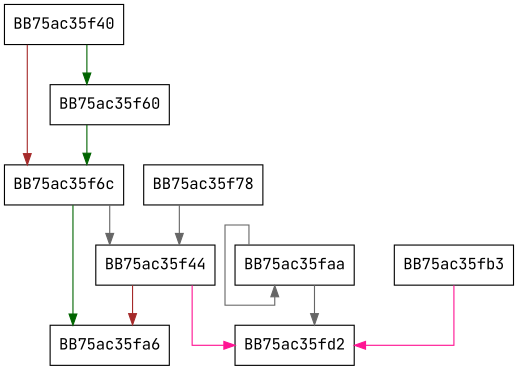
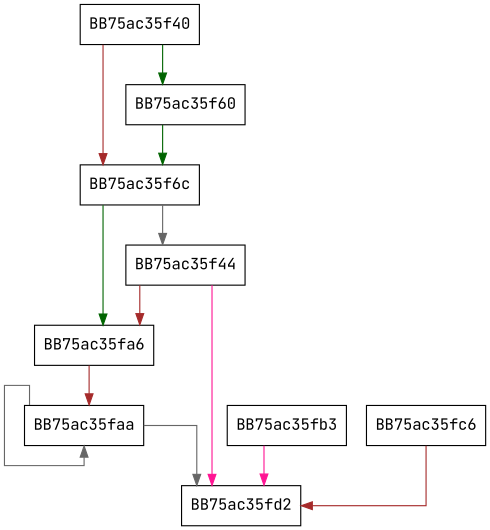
node "BB75ac35f78": removed
edge "BB75ac35fa6" -> "BB75ac35faa": added
node "BB75ac35fc6": added
